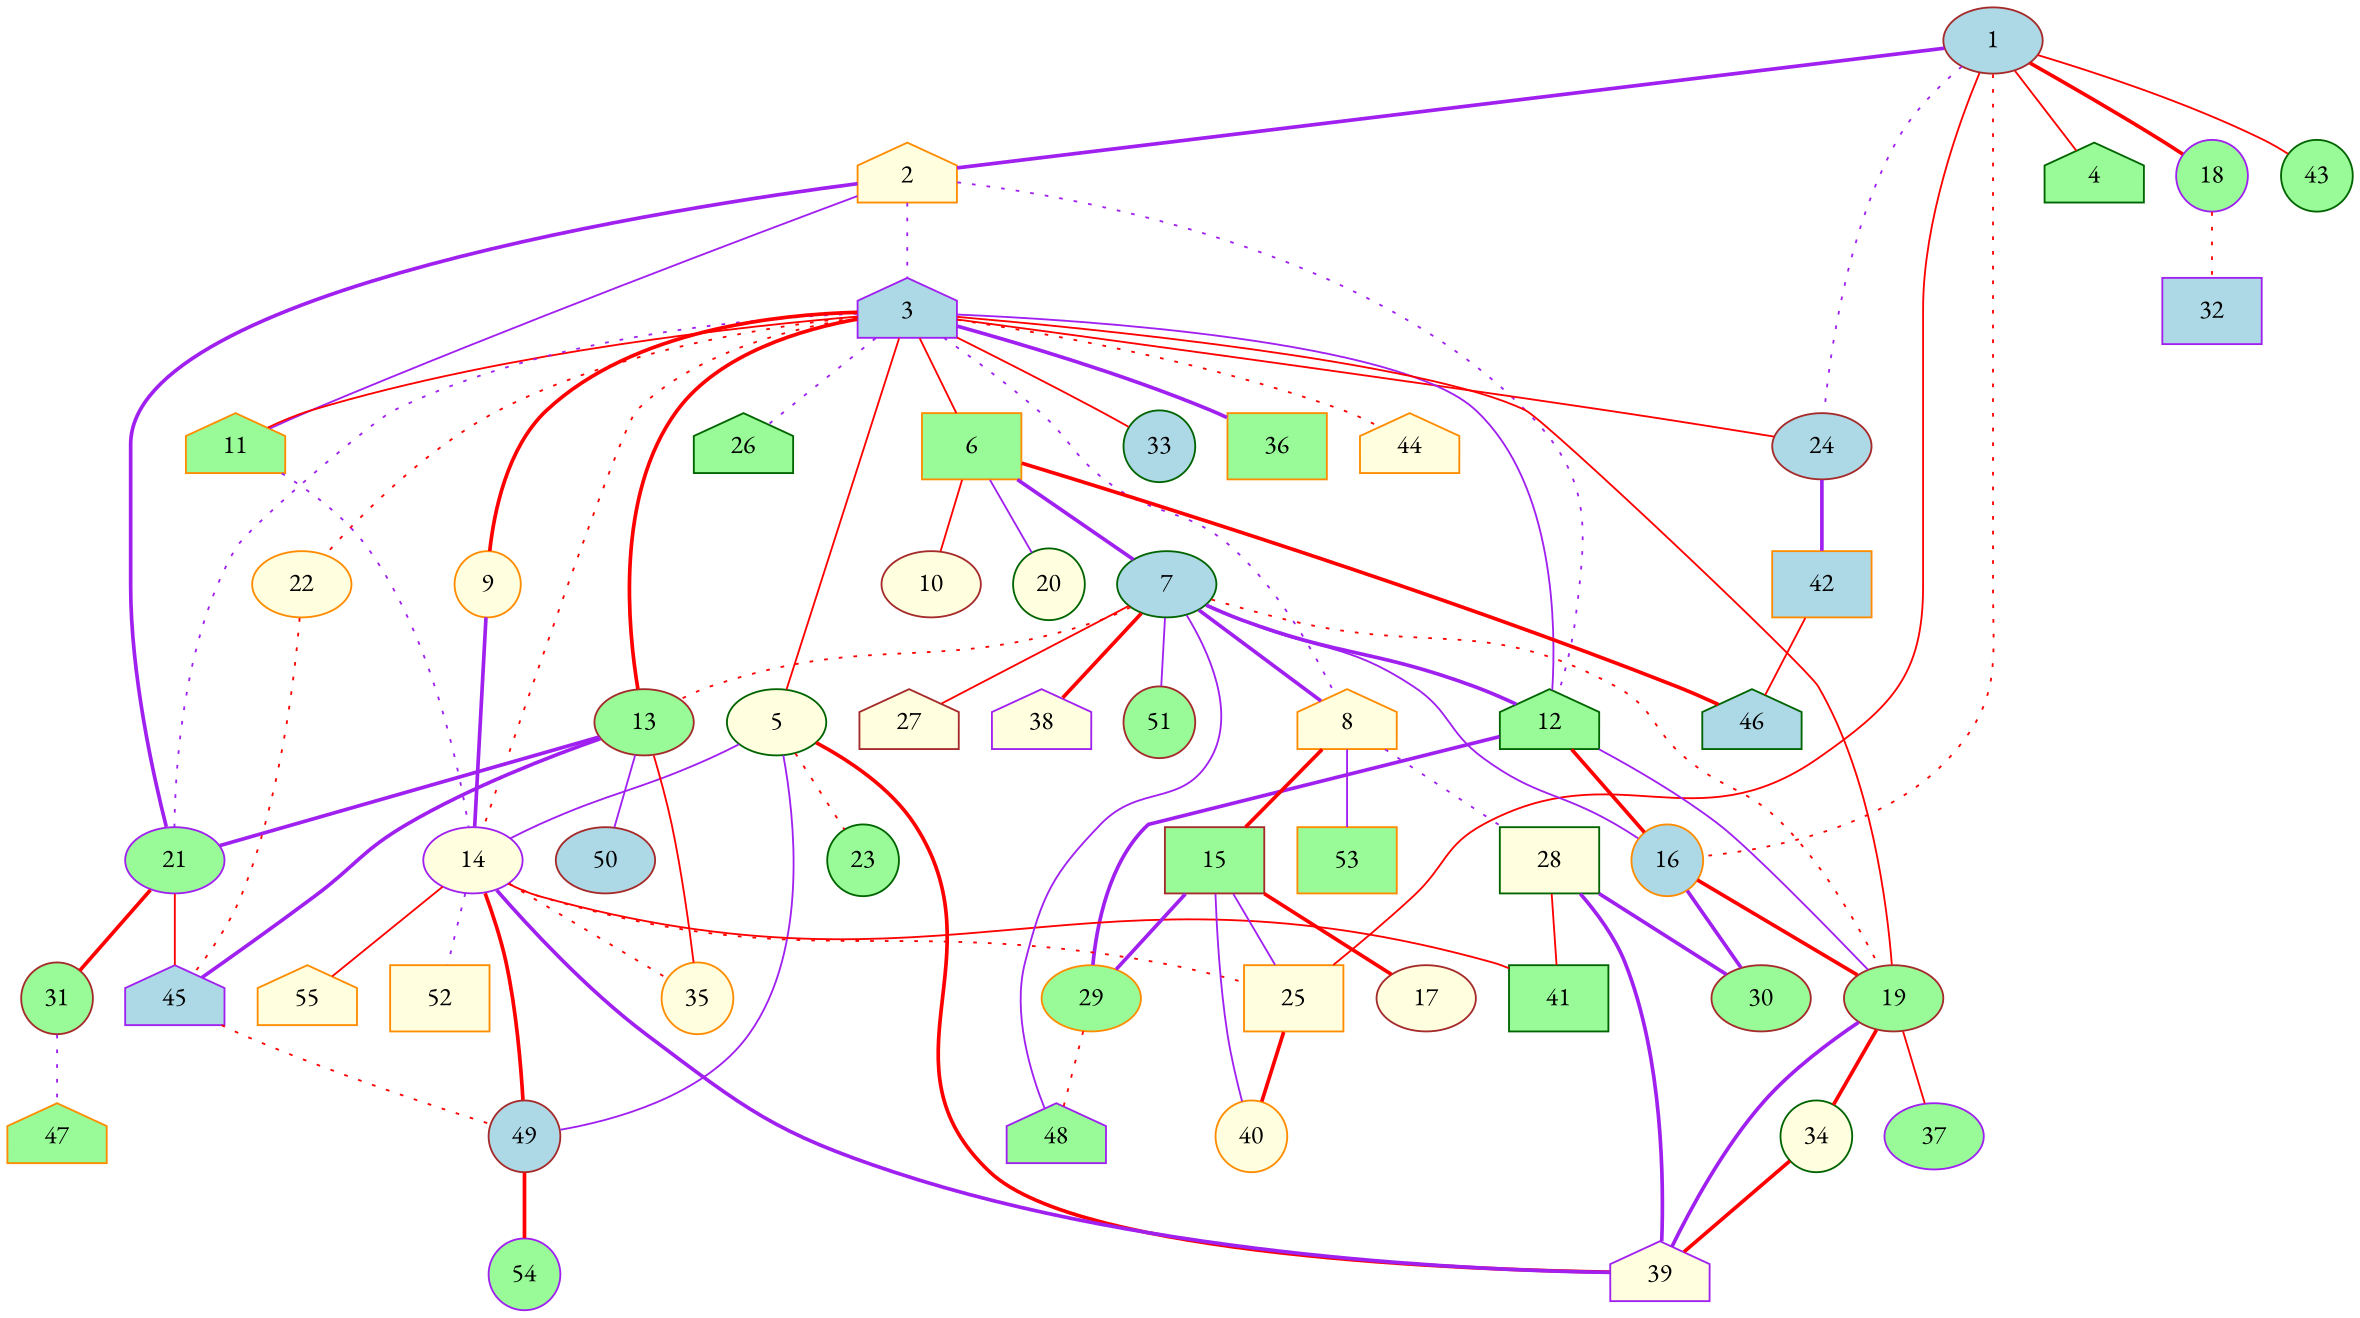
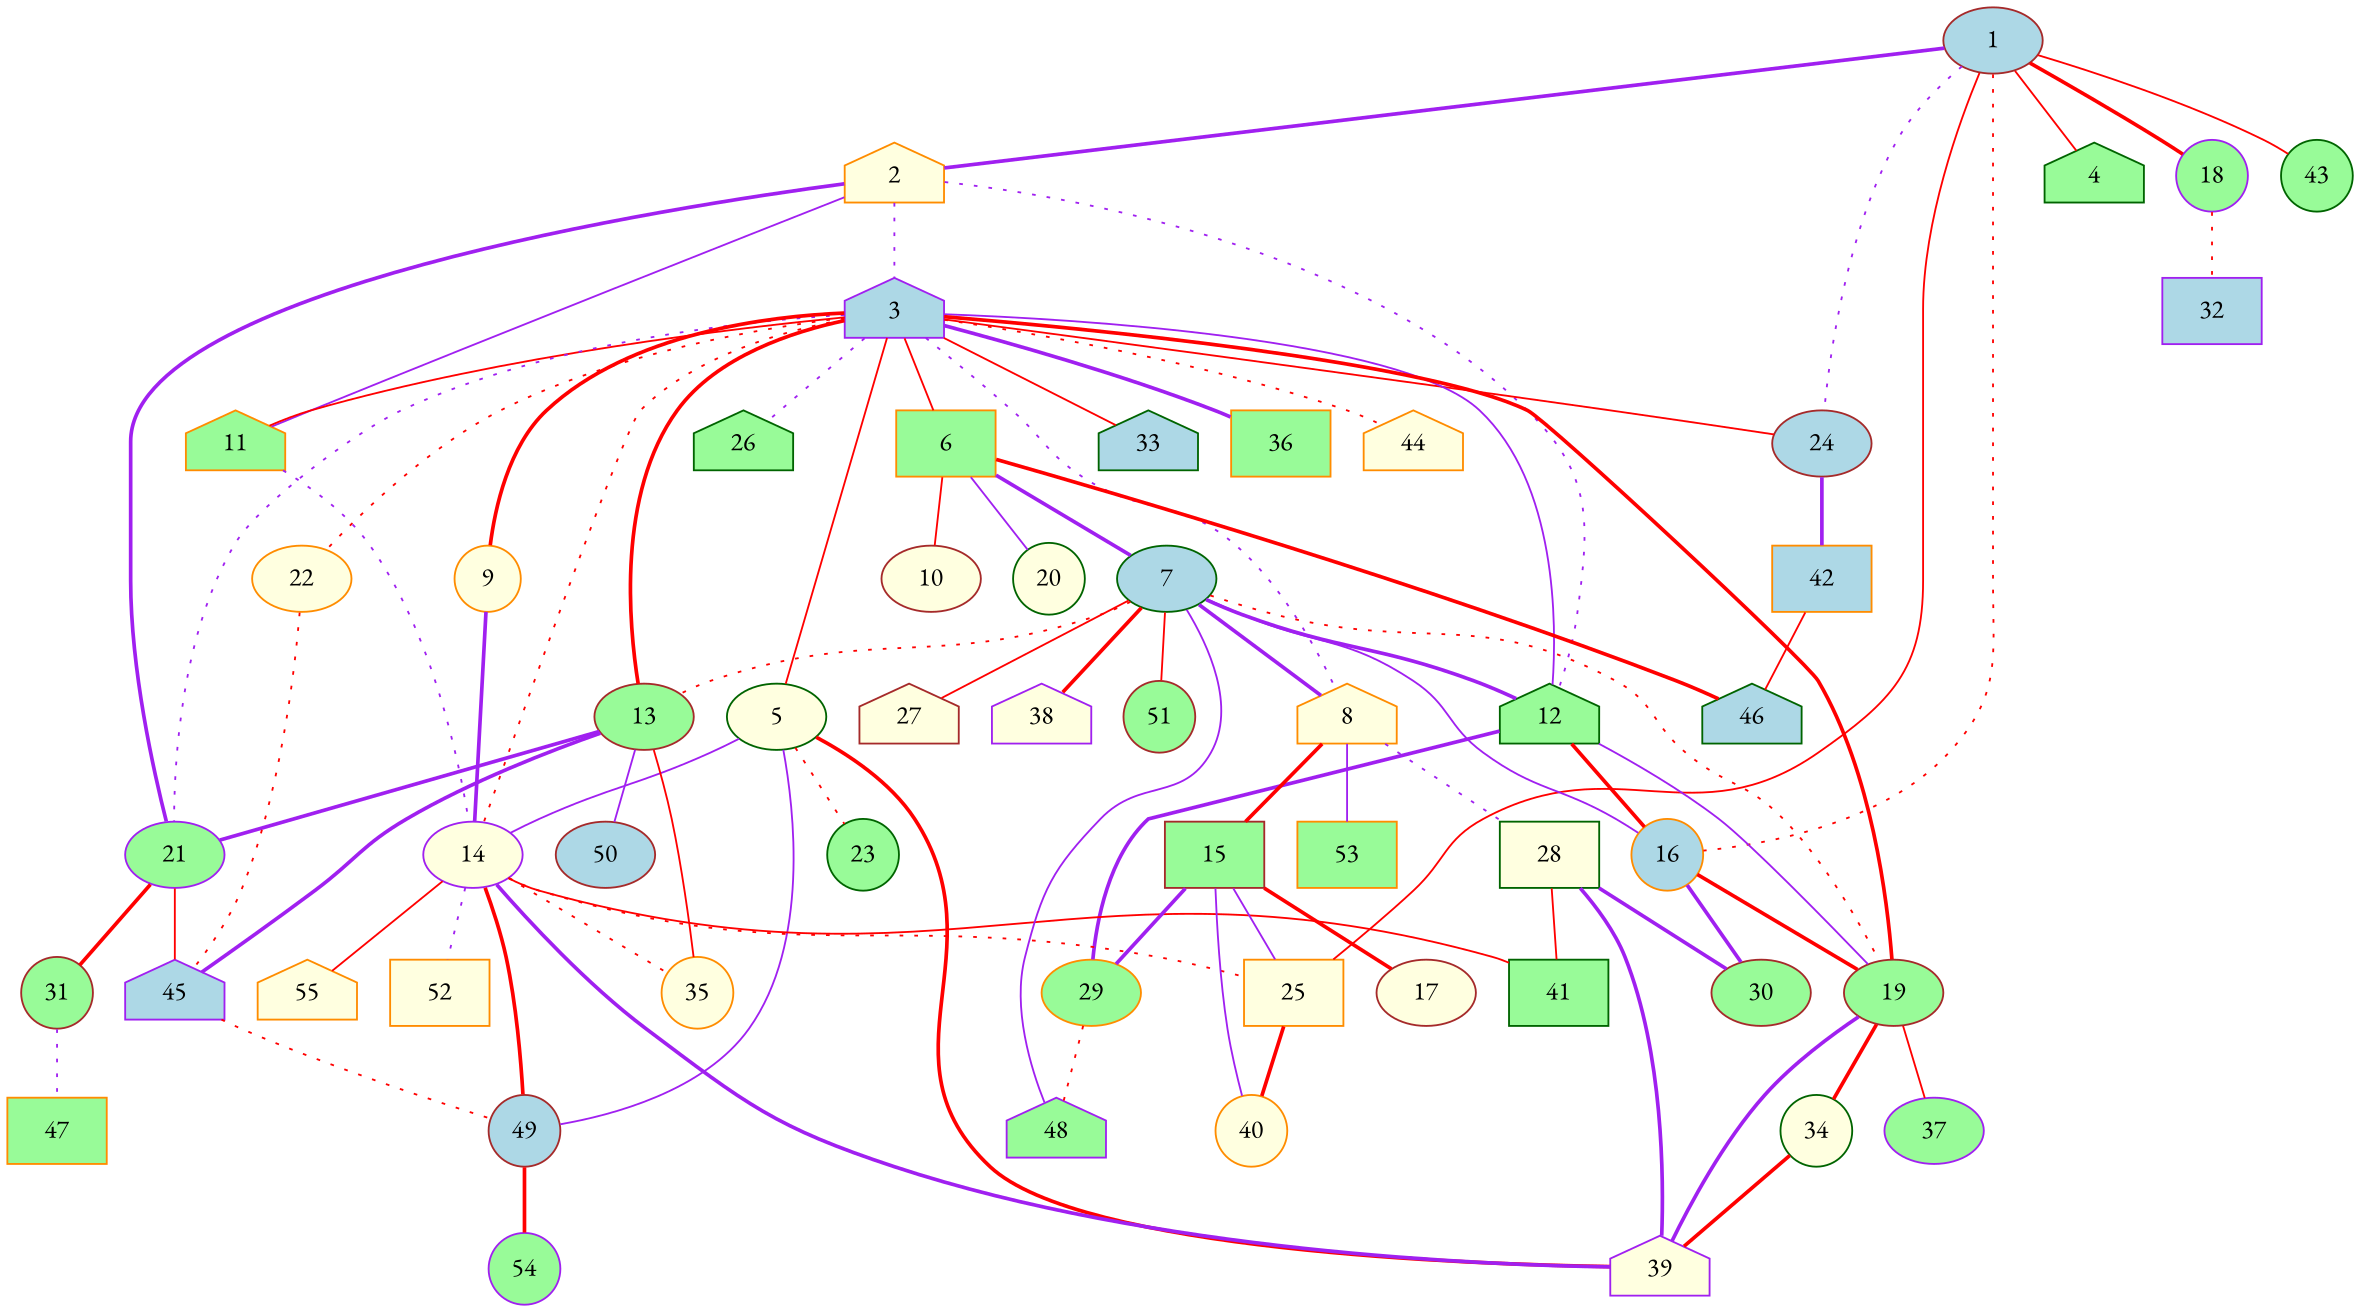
node "33": shape circle -> house
edge "3" -- "19": style solid -> bold
edge "7" -- "51": color purple -> red
node "47": shape house -> box
